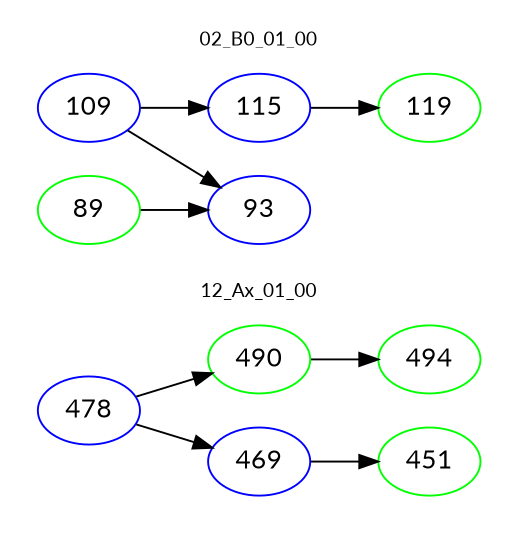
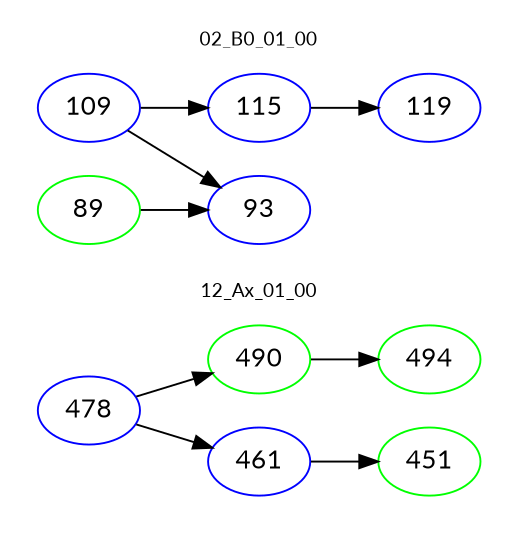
node "119": color green -> blue
node "469": label "469" -> "461"
